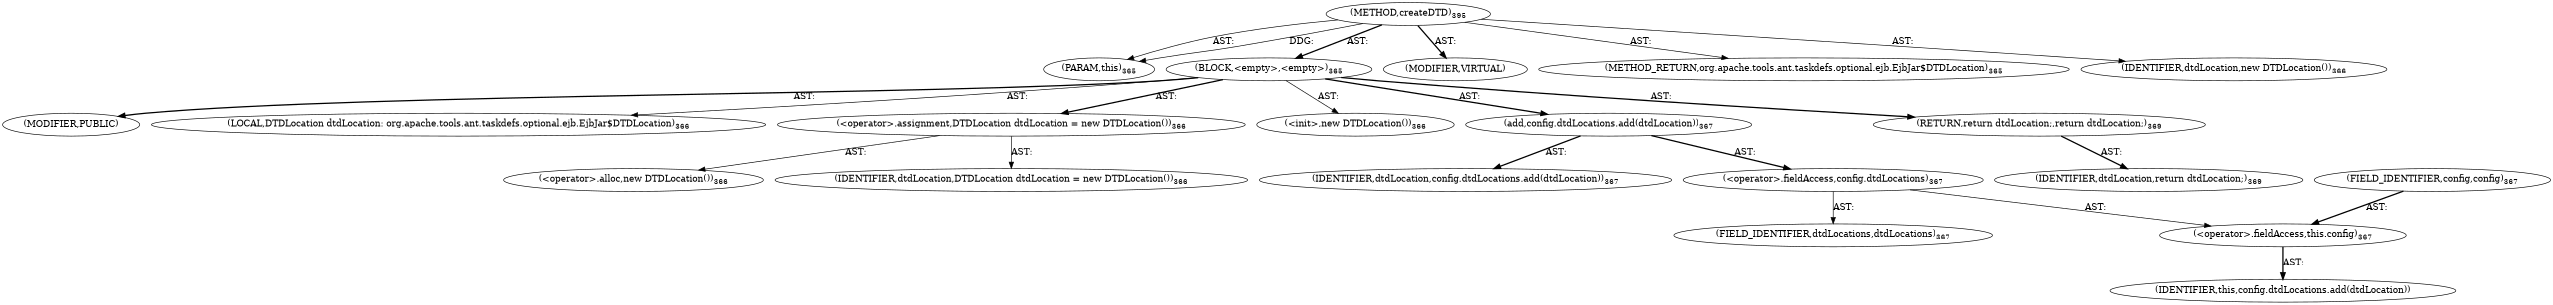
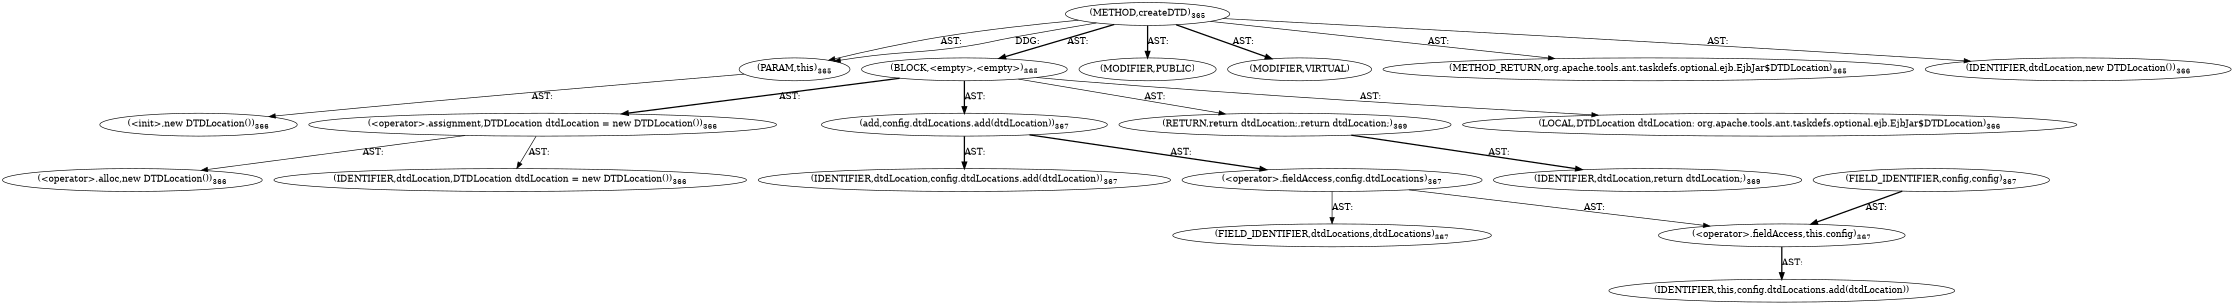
node "(METHOD,createDTD)": text "395" -> "365"
edge "(BLOCK,<empty>,<empty>)" -> "(MODIFIER,PUBLIC)": now "(METHOD,createDTD)" -> "(MODIFIER,PUBLIC)"
edge "(BLOCK,<empty>,<empty>)" -> "(<init>,new DTDLocation())": now "(PARAM,this)" -> "(<init>,new DTDLocation())"
edge "(BLOCK,<empty>,<empty>)" -> "(RETURN,return dtdLocation;,return dtdLocation;)": style bold -> solid
